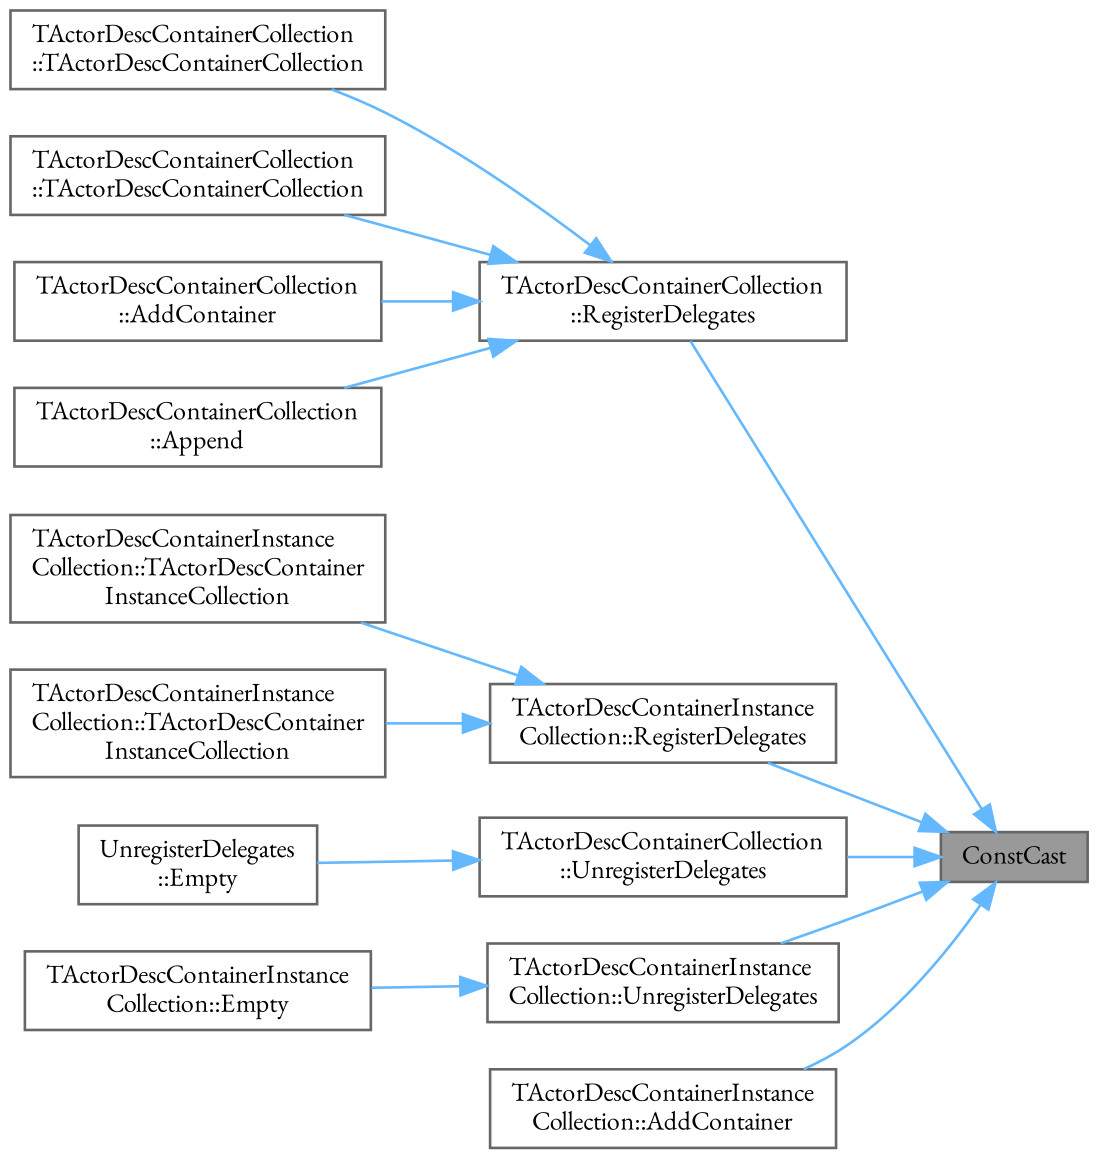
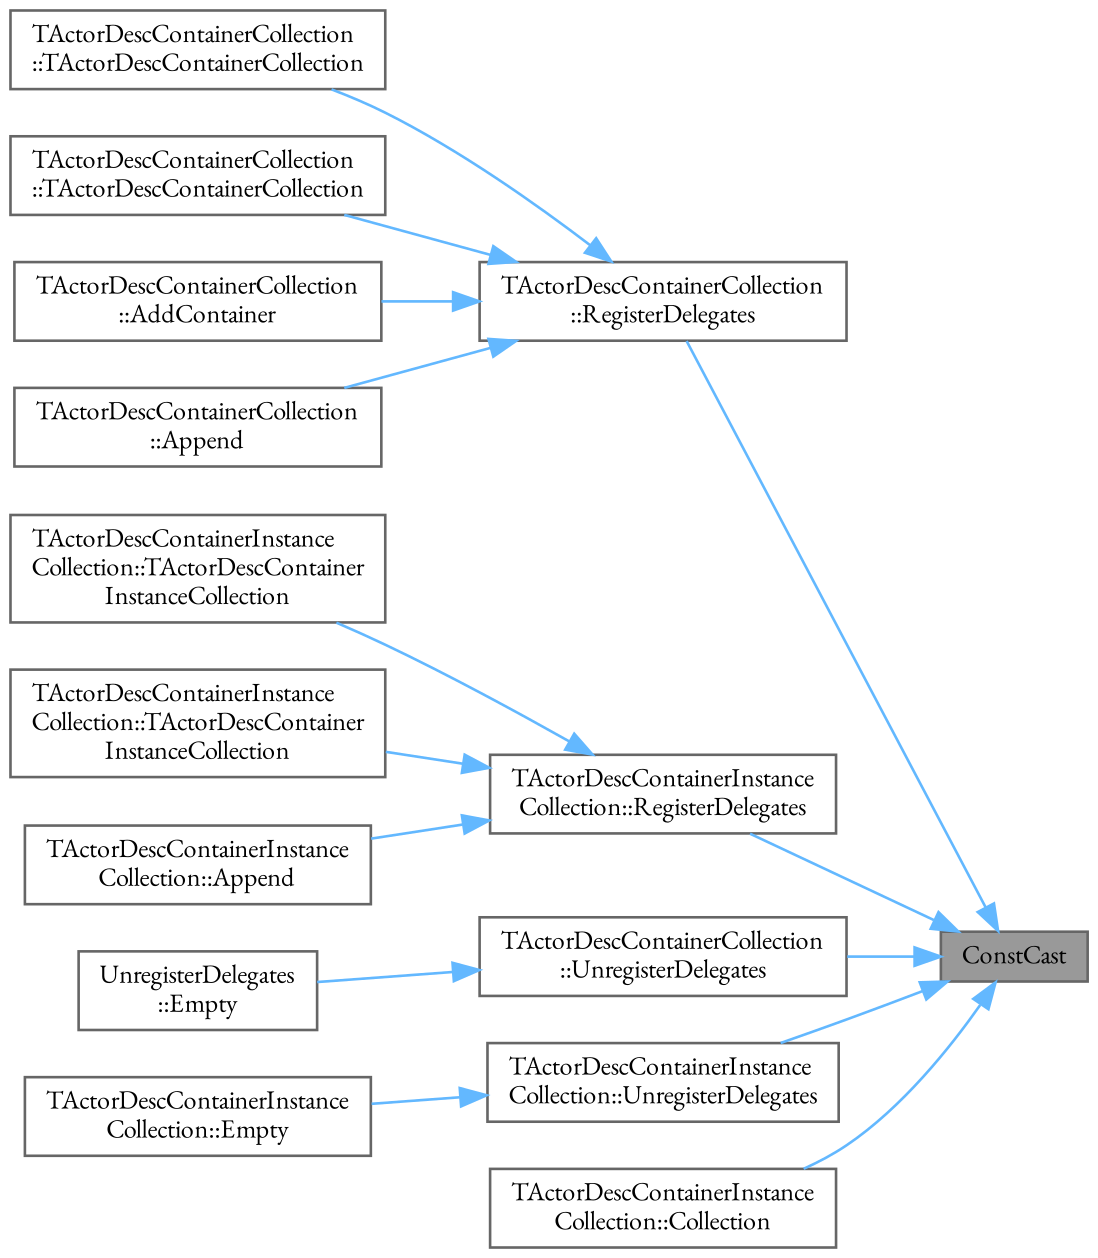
node "TActorDescContainerInstance Collection::Append": added
node "TActorDescContainerInstance Collection::AddContainer": label "TActorDescContainerInstance Collection::AddContainer" -> "TActorDescContainerInstance Collection::Collection"
